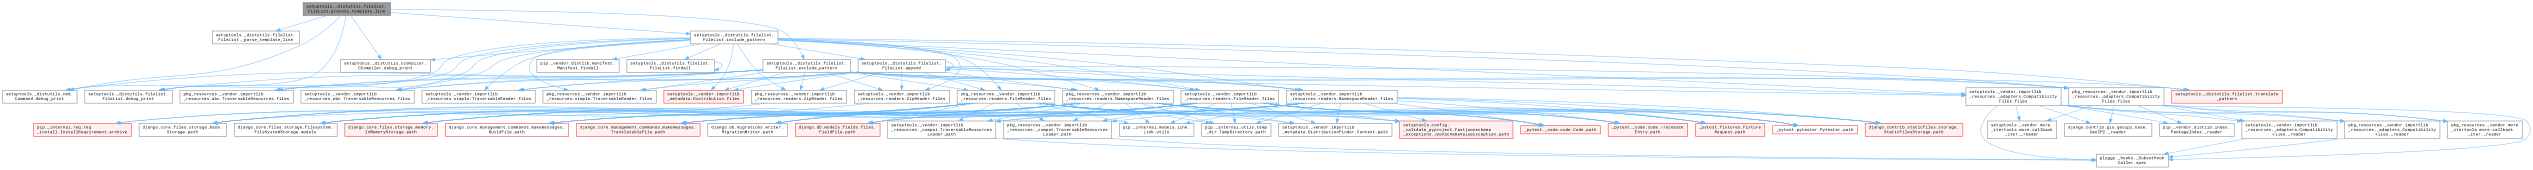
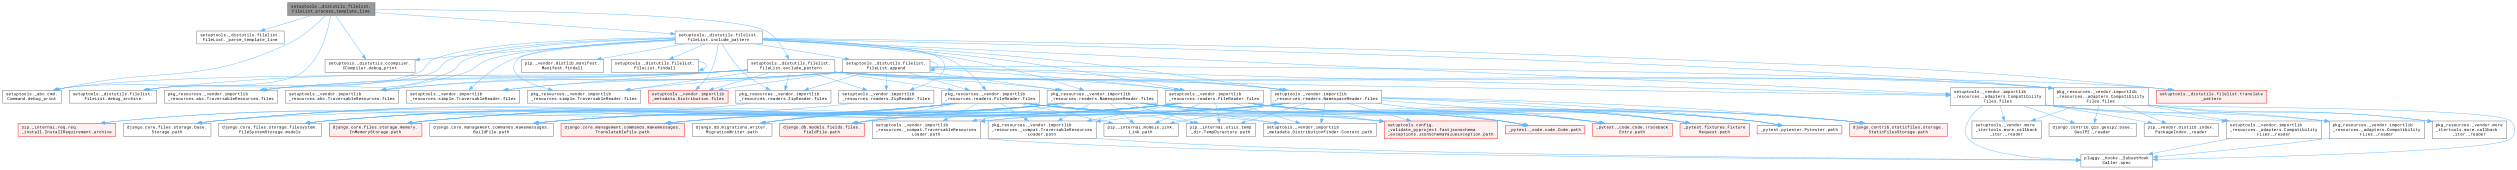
node "setuptools._distutils.cmd. Command.debug_print": label "setuptools._distutils.cmd. Command.debug_print" -> "setuptools._abc.cmd. Command.debug_print"
node "setuptools._distutils.filelist. FileList.debug_print": label "setuptools._distutils.filelist. FileList.debug_print" -> "setuptools._distutils.filelist. FileList.debug_archive"
node "django.core.management.commands.makemessages. BuildFile.path": color red -> grey40
node "pip._internal.models.link. Link.utils": label "pip._internal.models.link. Link.utils" -> "pip._internal.models.link. Link.path"
